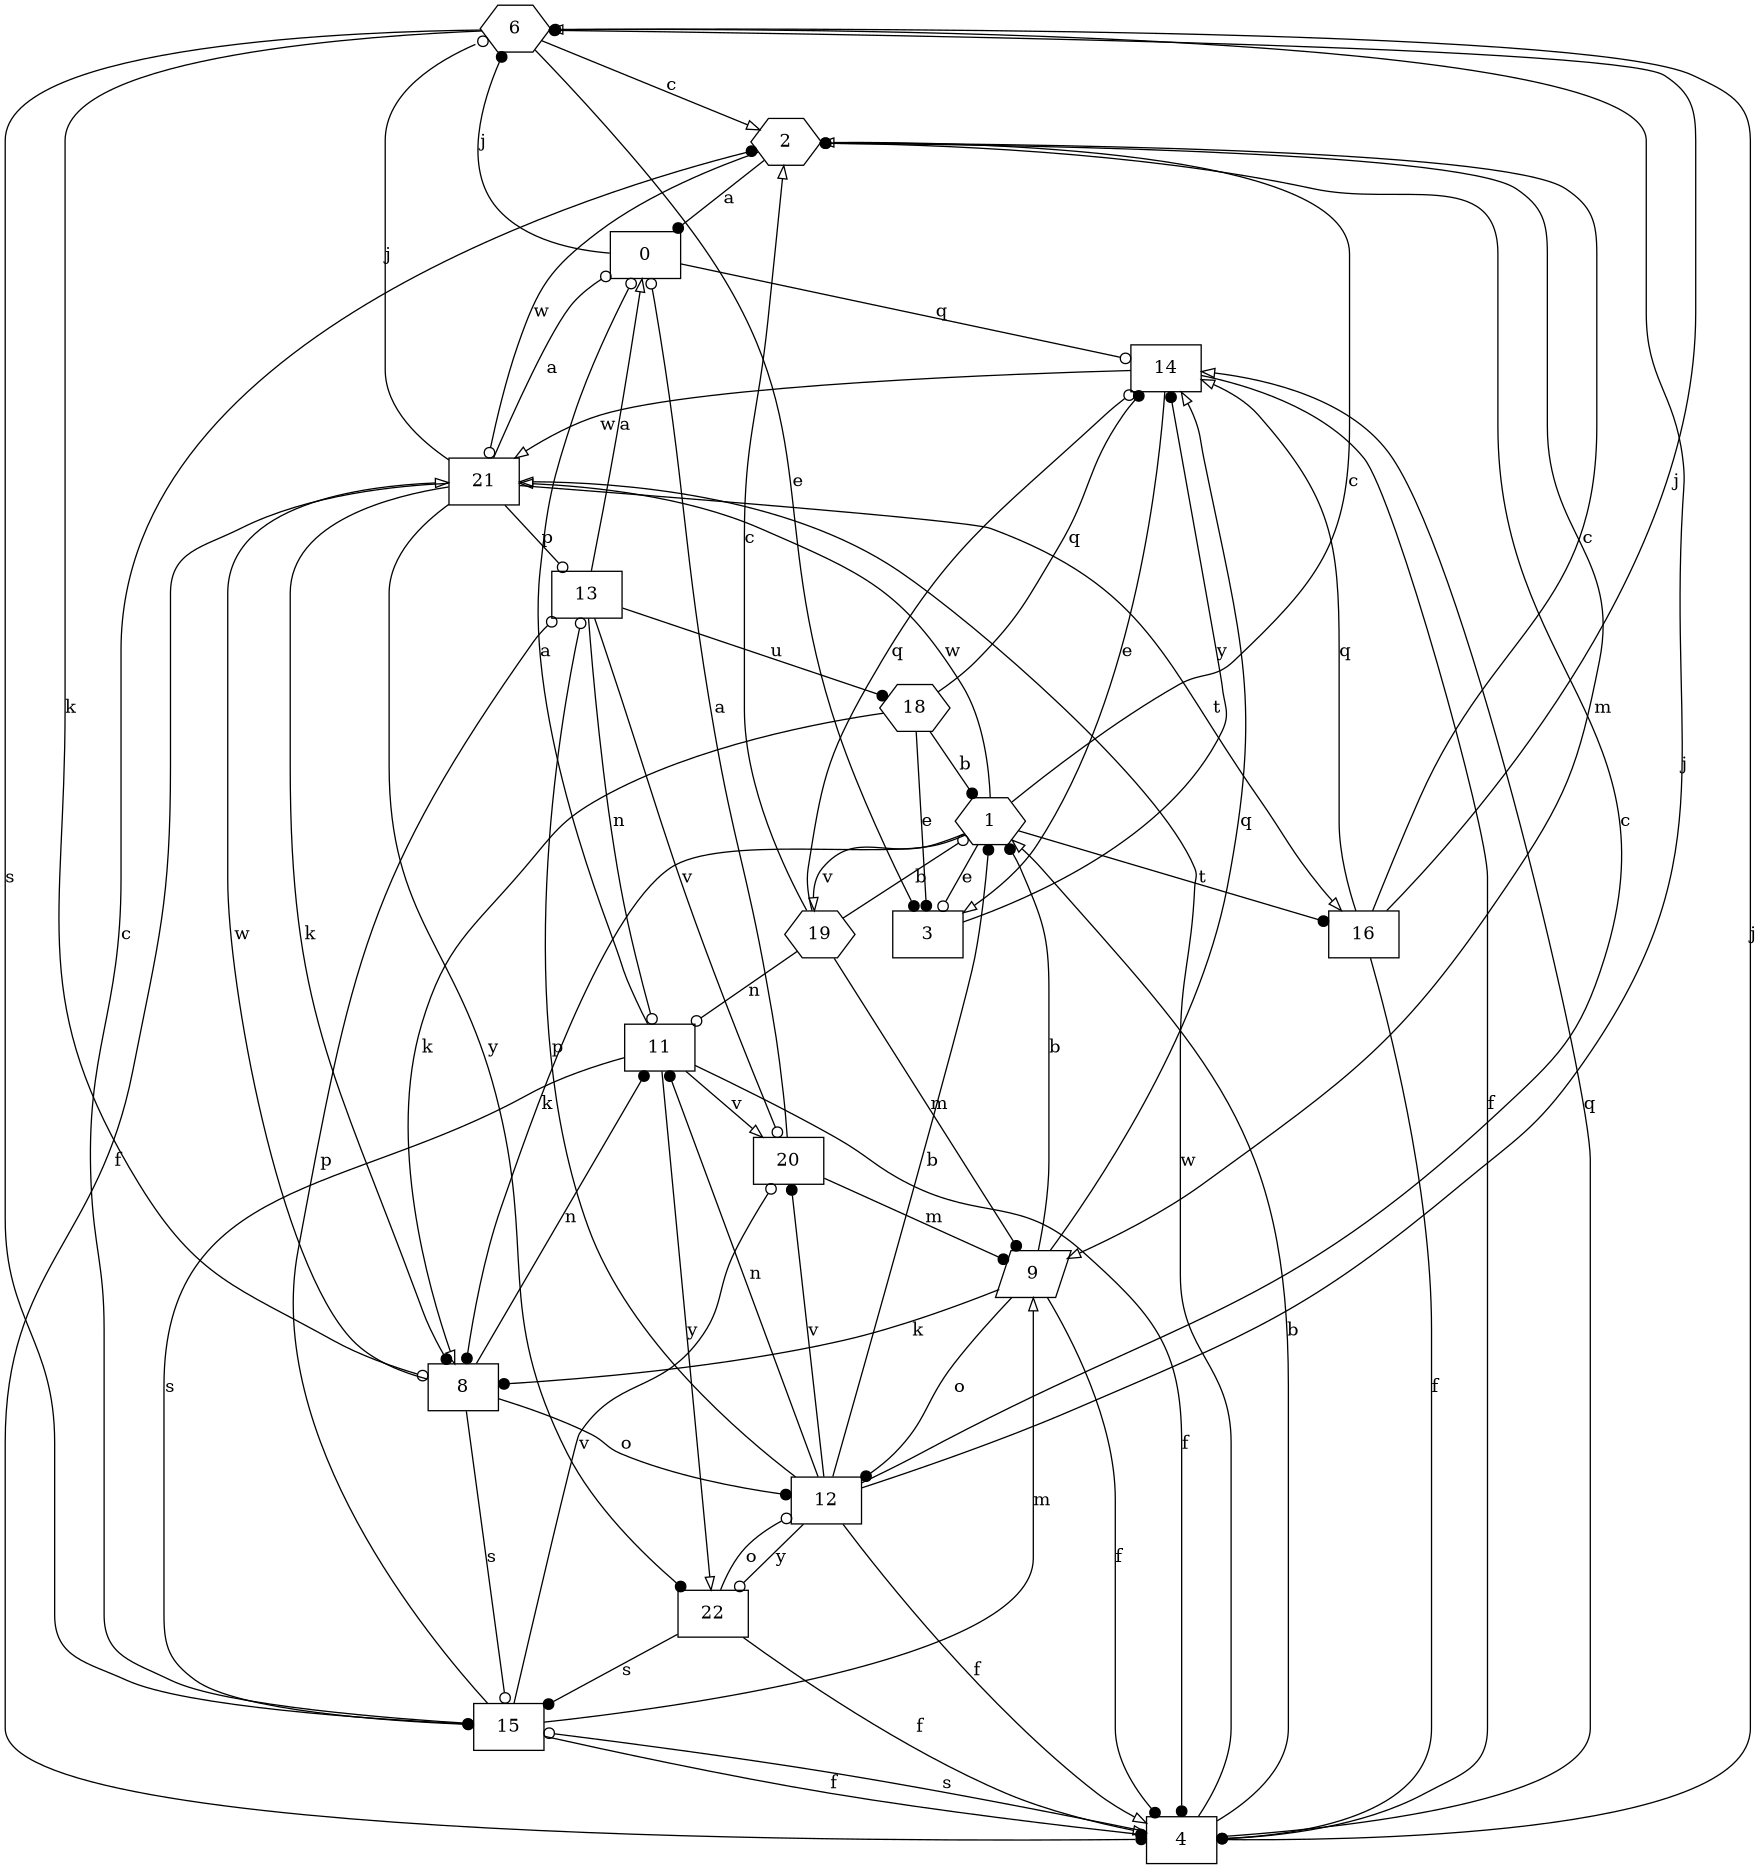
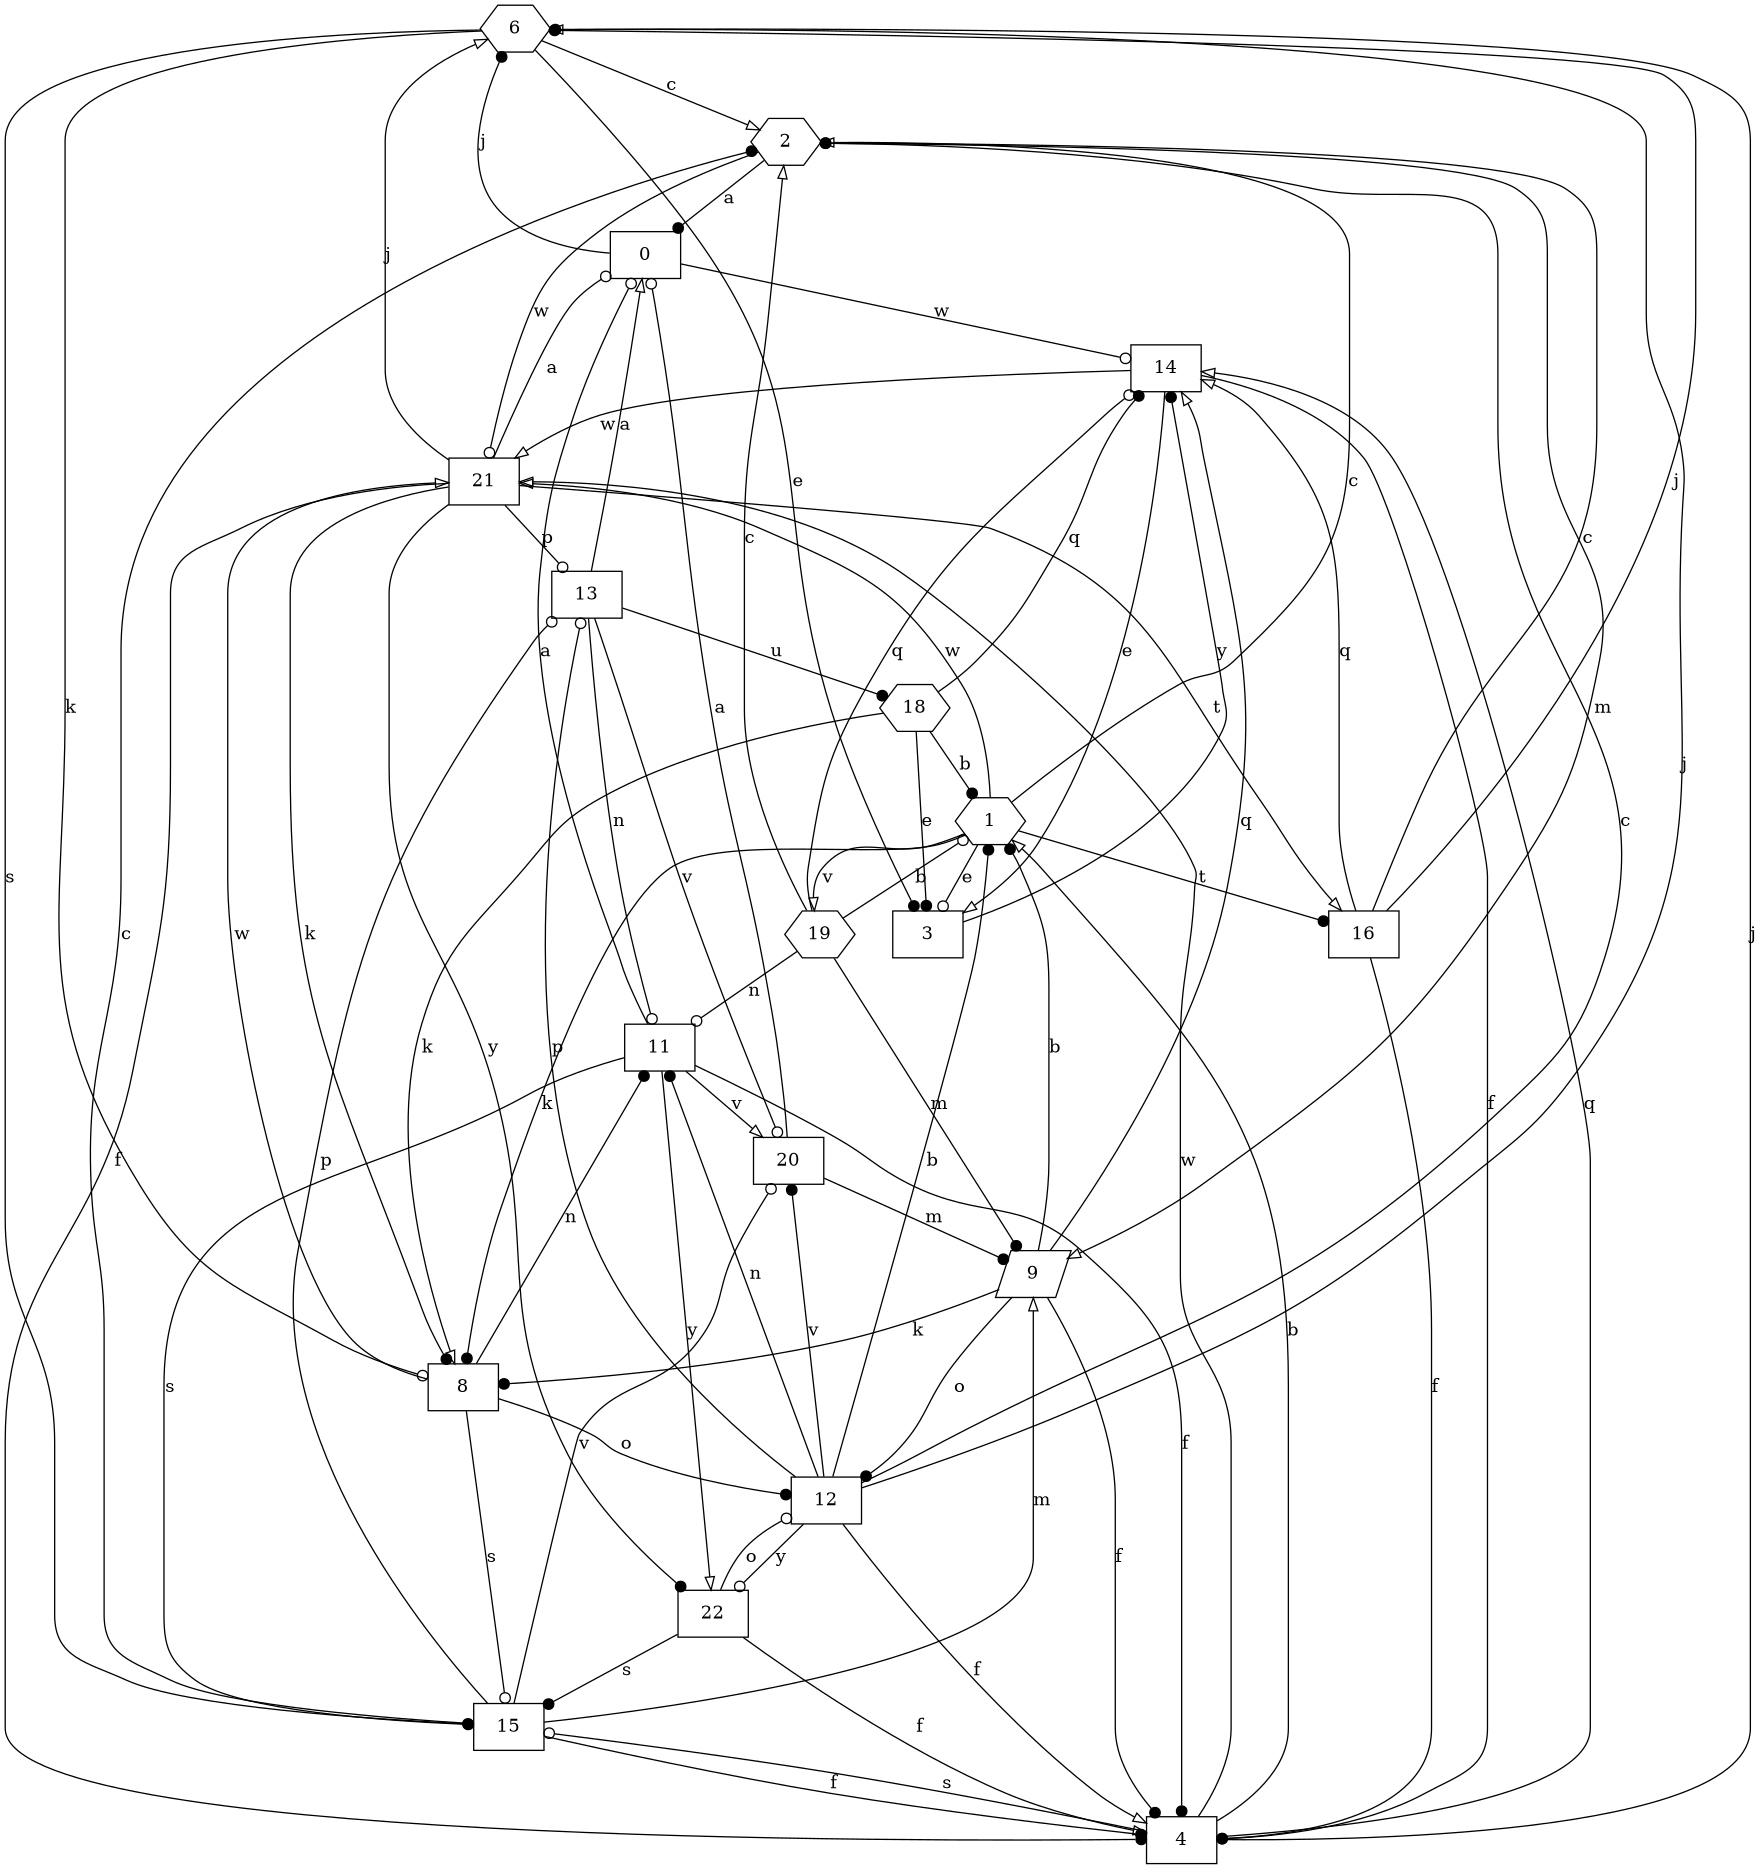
edge "21" -> "6": arrowhead odot -> onormal
edge "0" -> "14": label "q" -> "w"
